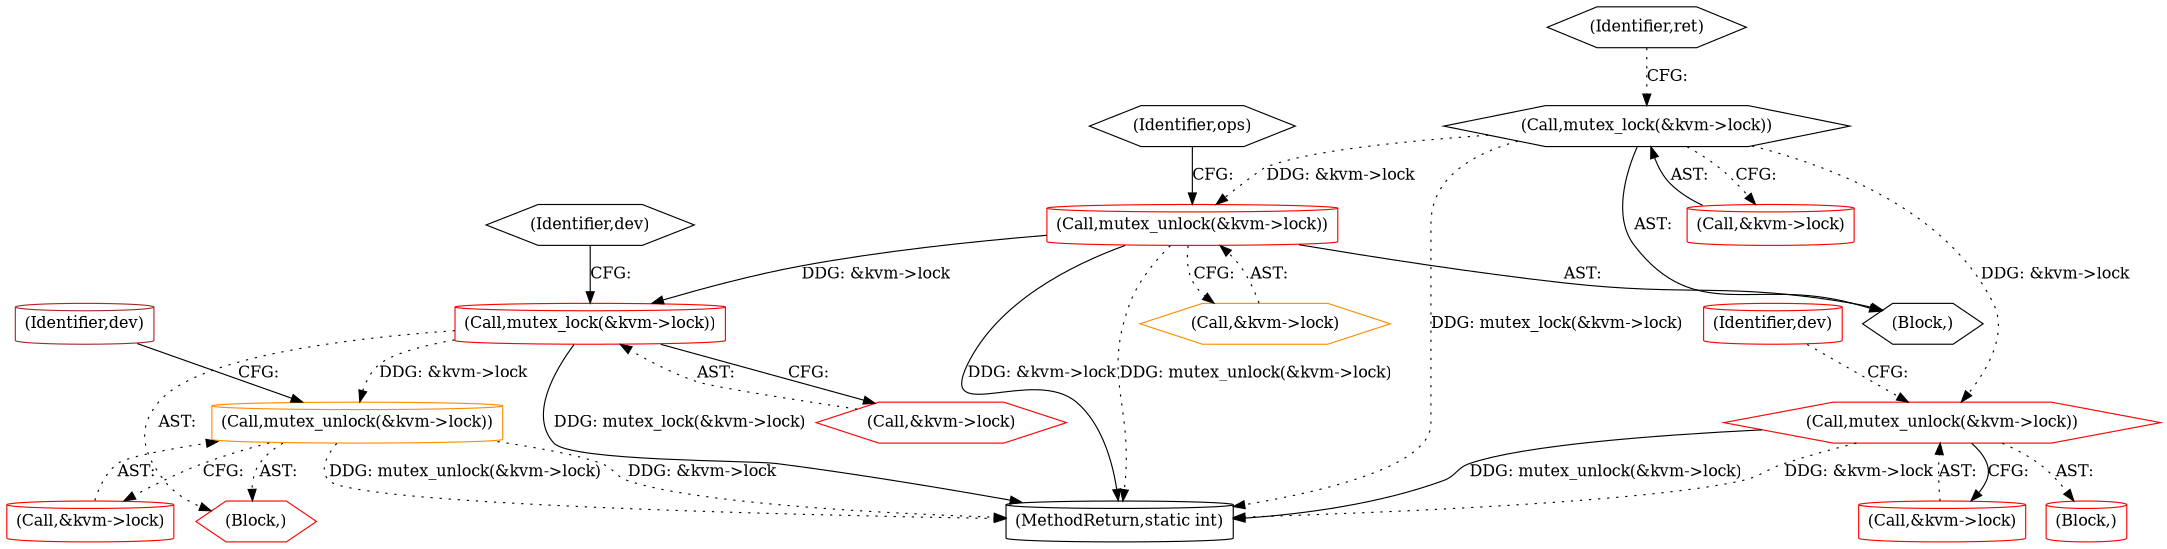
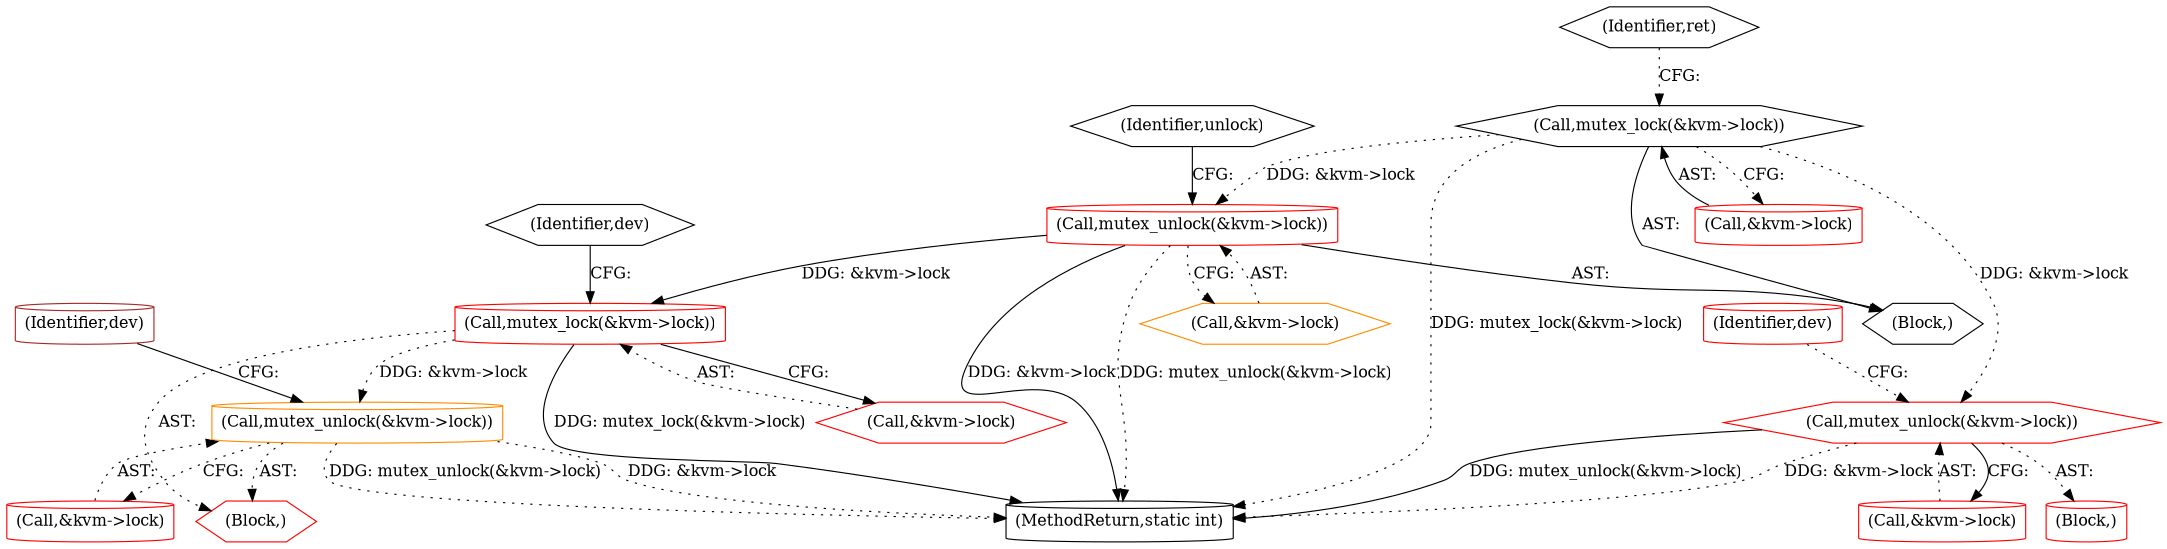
node "(Identifier,ops)": label "(Identifier,ops)" -> "(Identifier,unlock)"
